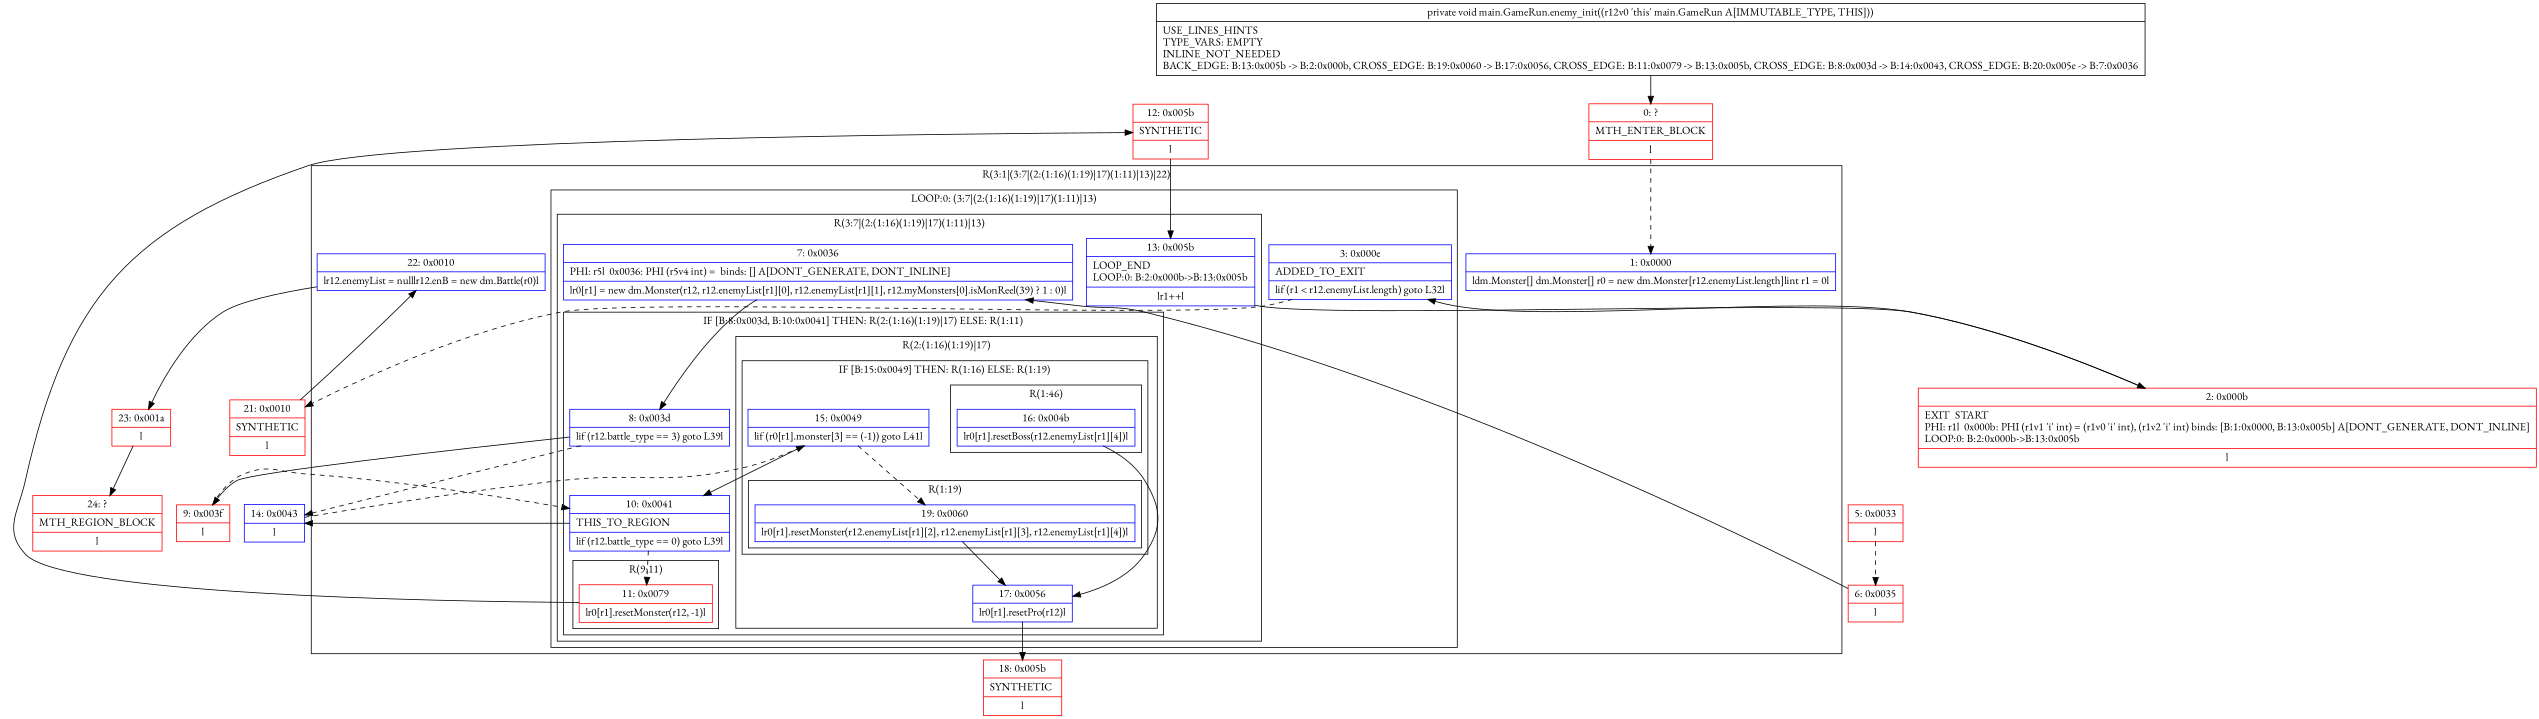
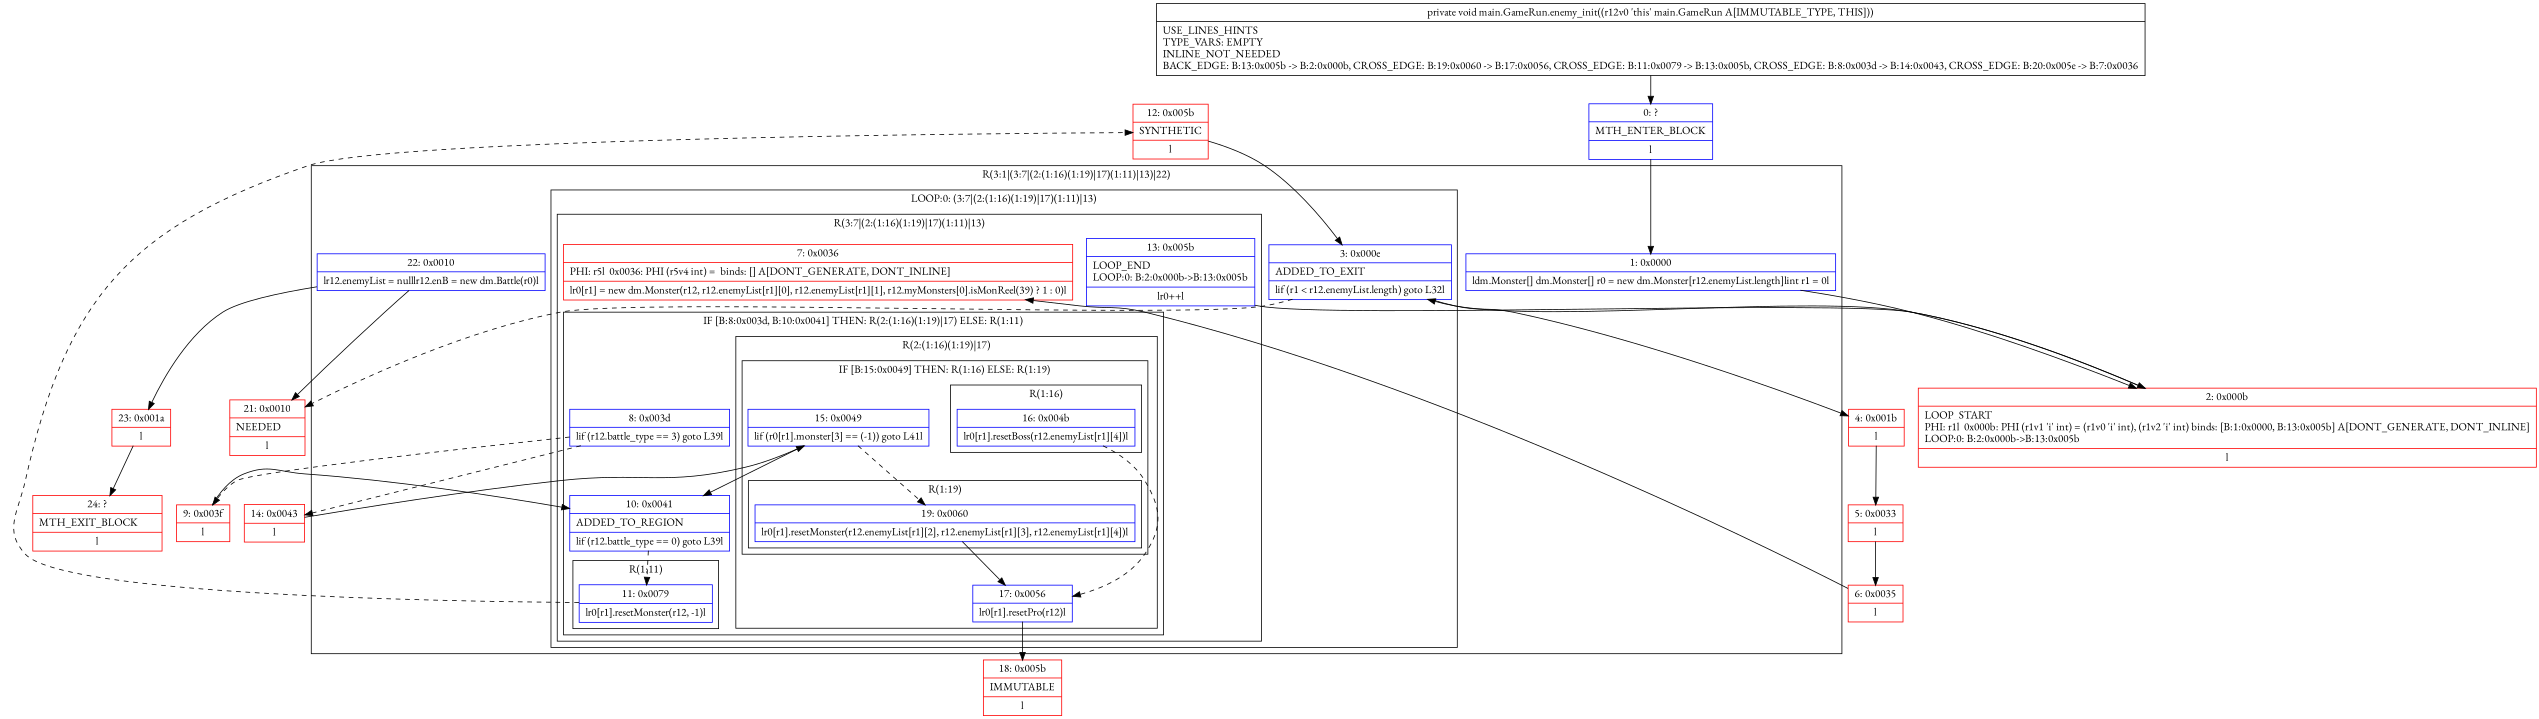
node "0: ?": color red -> blue
edge "12: 0x005b" -> "13: 0x005b": now "12: 0x005b" -> "3: 0x000e"
edge "0: ?" -> "1: 0x0000": style dashed -> solid
edge "11: 0x0079" -> "12: 0x005b": style solid -> dashed
node "7: 0x0036": color blue -> red
node "13: 0x005b": text "lr1++l" -> "lr0++l"
edge "1: 0x0000" -> "2: 0x000b": added
edge "7: 0x0036" -> "8: 0x003d": removed
edge "21: 0x0010" -> "22: 0x0010": reversed
cluster "R(1:46)": label "R(1:46)" -> "R(1:16)"
node "2: 0x000b": text "EXIT_START" -> "LOOP_START"
node "21: 0x0010": text "SYNTHETIC" -> "NEEDED"
node "4: 0x001b": added
edge "8: 0x003d" -> "9: 0x003f": style solid -> dashed
edge "9: 0x003f" -> "10: 0x0041": style dashed -> solid
edge "14: 0x0043" -> "15: 0x0049": style dashed -> solid
node "24: ?": text "MTH_REGION_BLOCK" -> "MTH_EXIT_BLOCK"
node "10: 0x0041": text "THIS_TO_REGION" -> "ADDED_TO_REGION"
node "14: 0x0043": color blue -> red
edge "10: 0x0041" -> "14: 0x0043": removed
edge "5: 0x0033" -> "6: 0x0035": style dashed -> solid
edge "16: 0x004b" -> "17: 0x0056": style solid -> dashed
cluster "R(9:11)": label "R(9:11)" -> "R(1:11)"
node "11: 0x0079": color red -> blue
node "18: 0x005b": text "SYNTHETIC" -> "IMMUTABLE"
